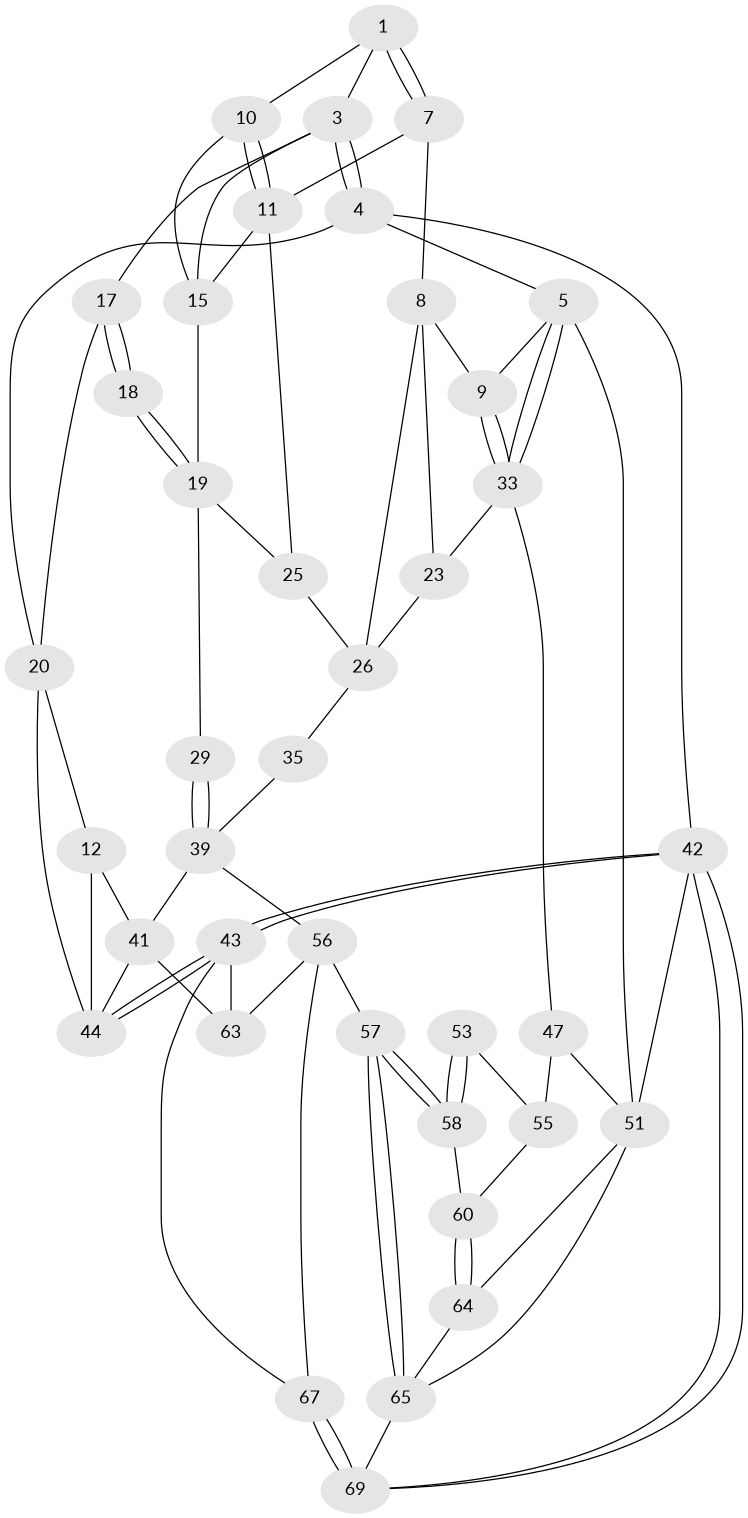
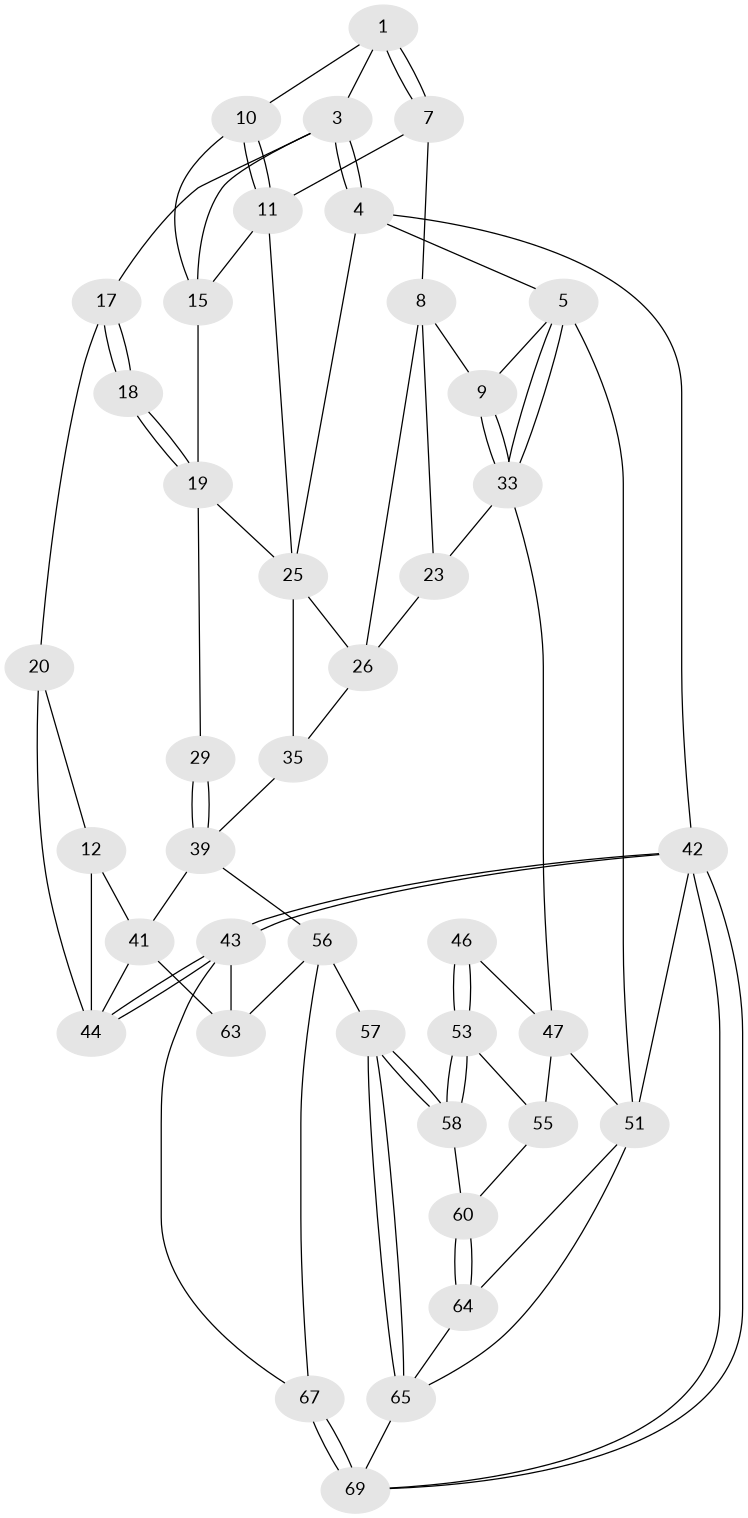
edge "4" -- "20": now "4" -- "25"
edge "25" -- "35": added
node "46": added
